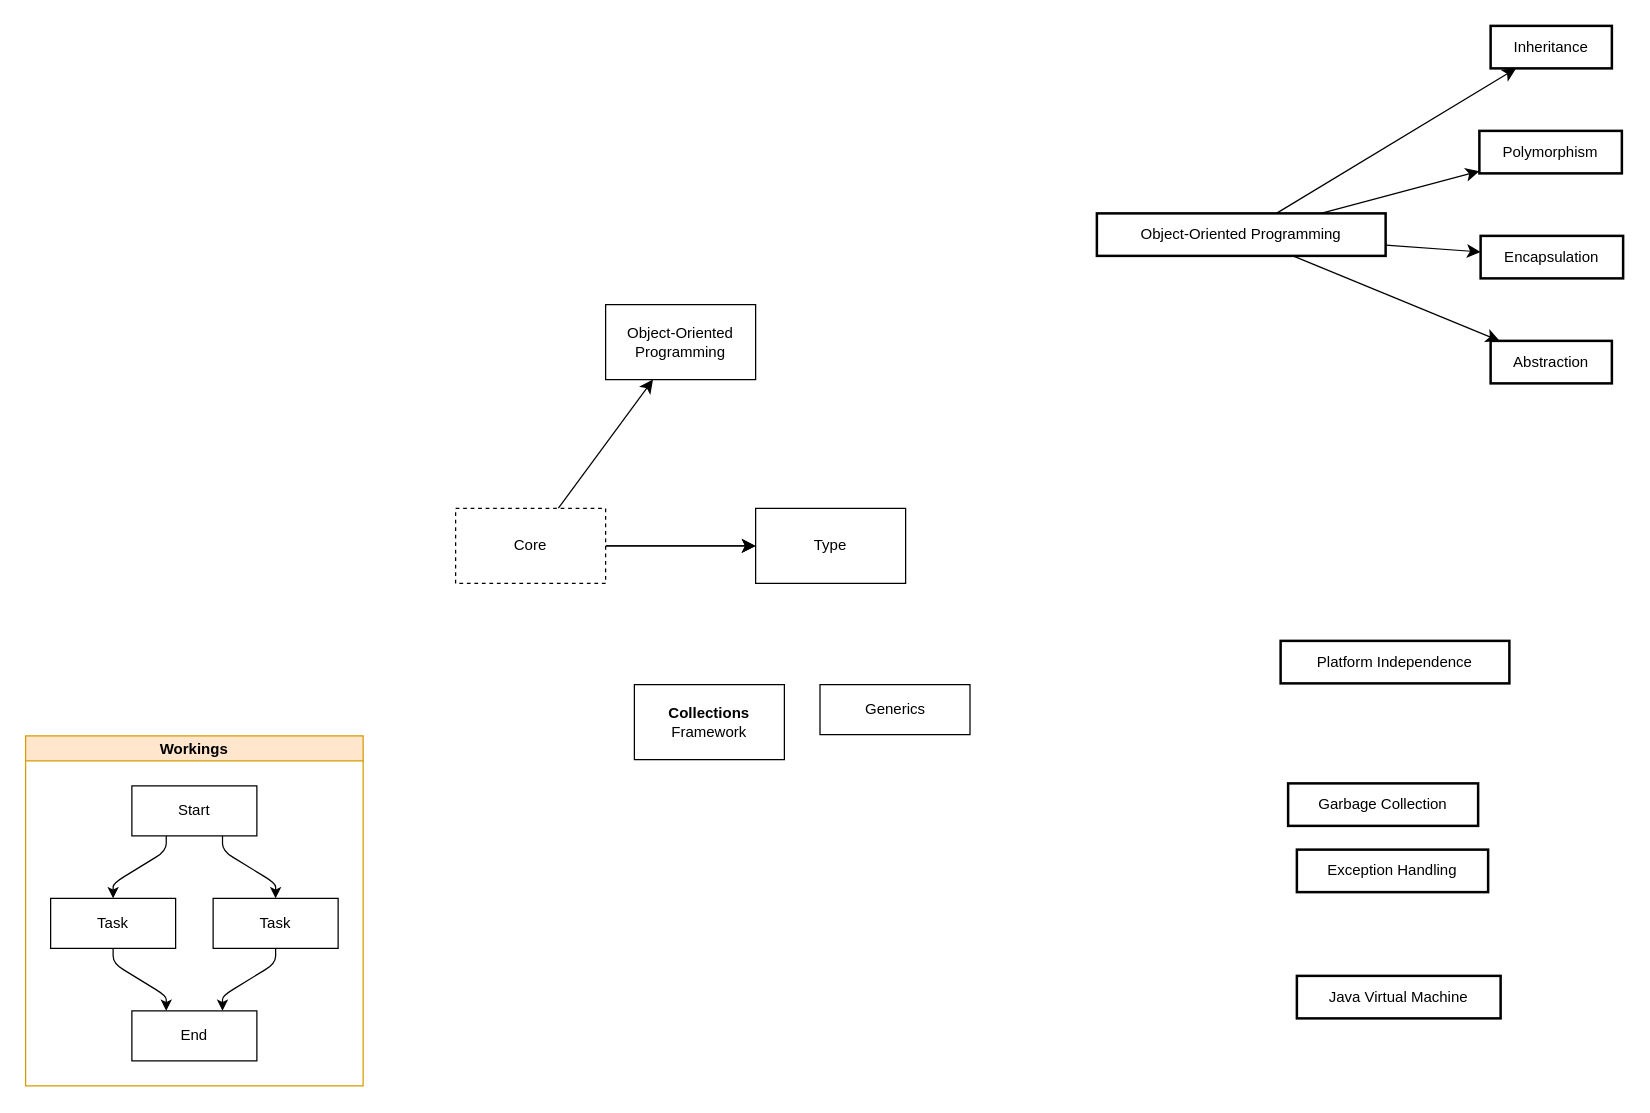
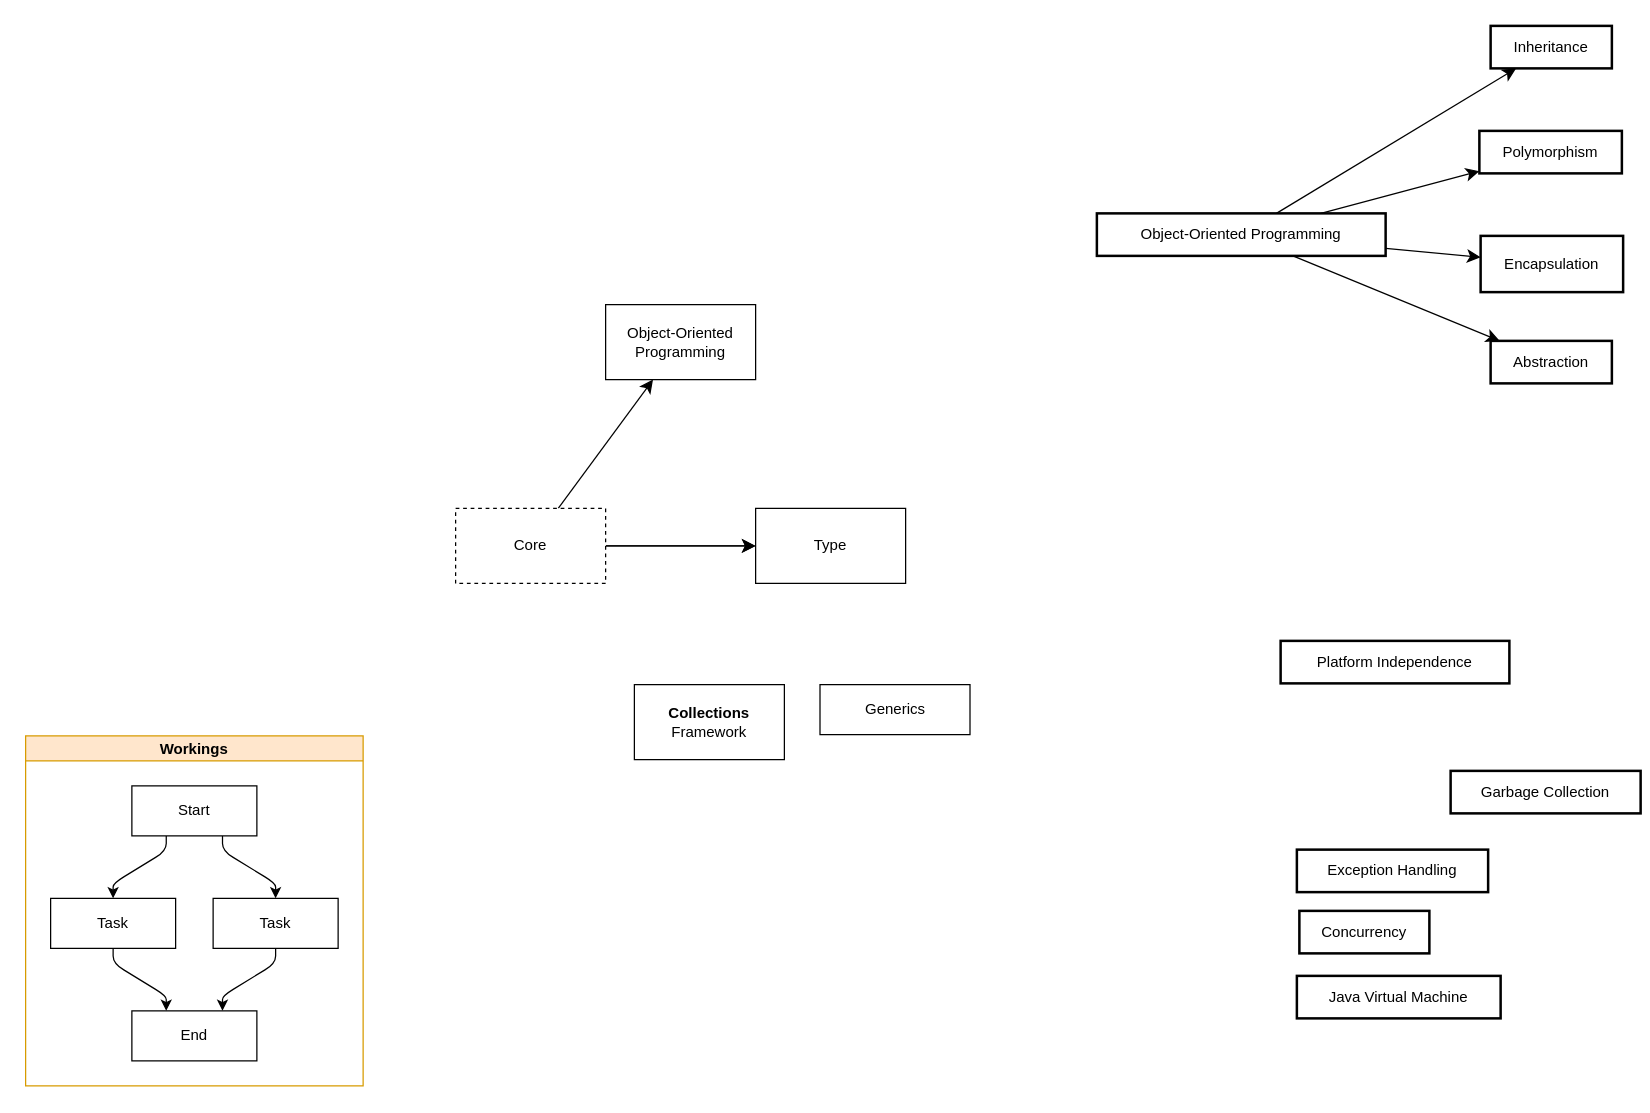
node "Encapsulation": size 143x43 -> 143x56
node "Garbage Collection": moved (1383, 804) -> (1546, 792)
node "Concurrency": added
